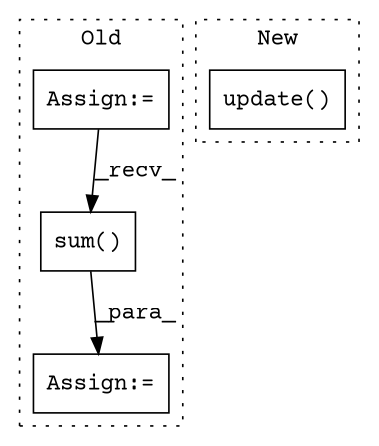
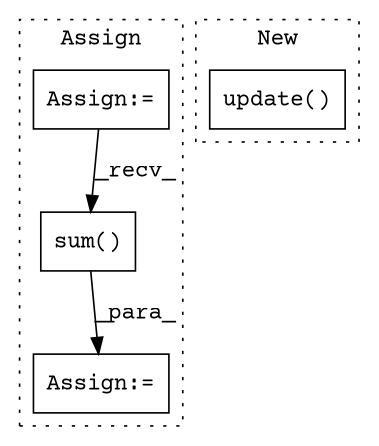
cluster "Old": label "Old" -> "Assign"
